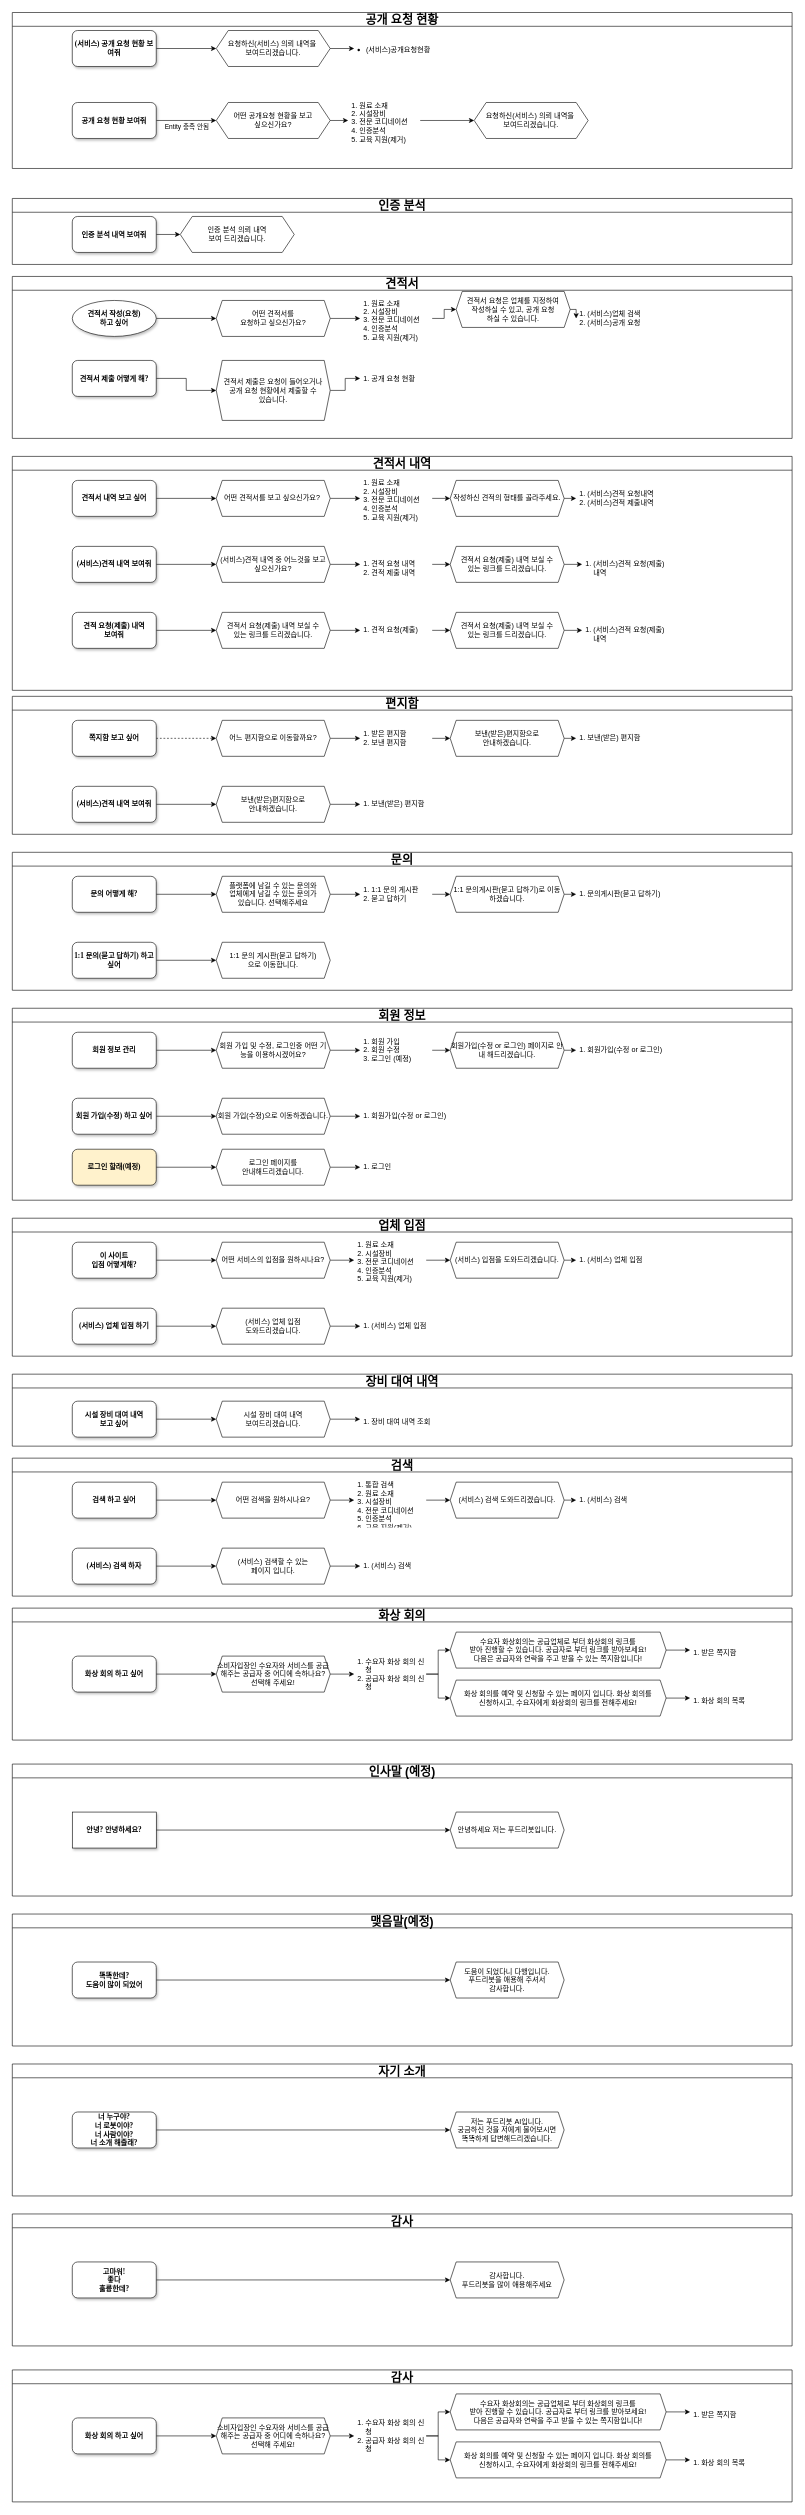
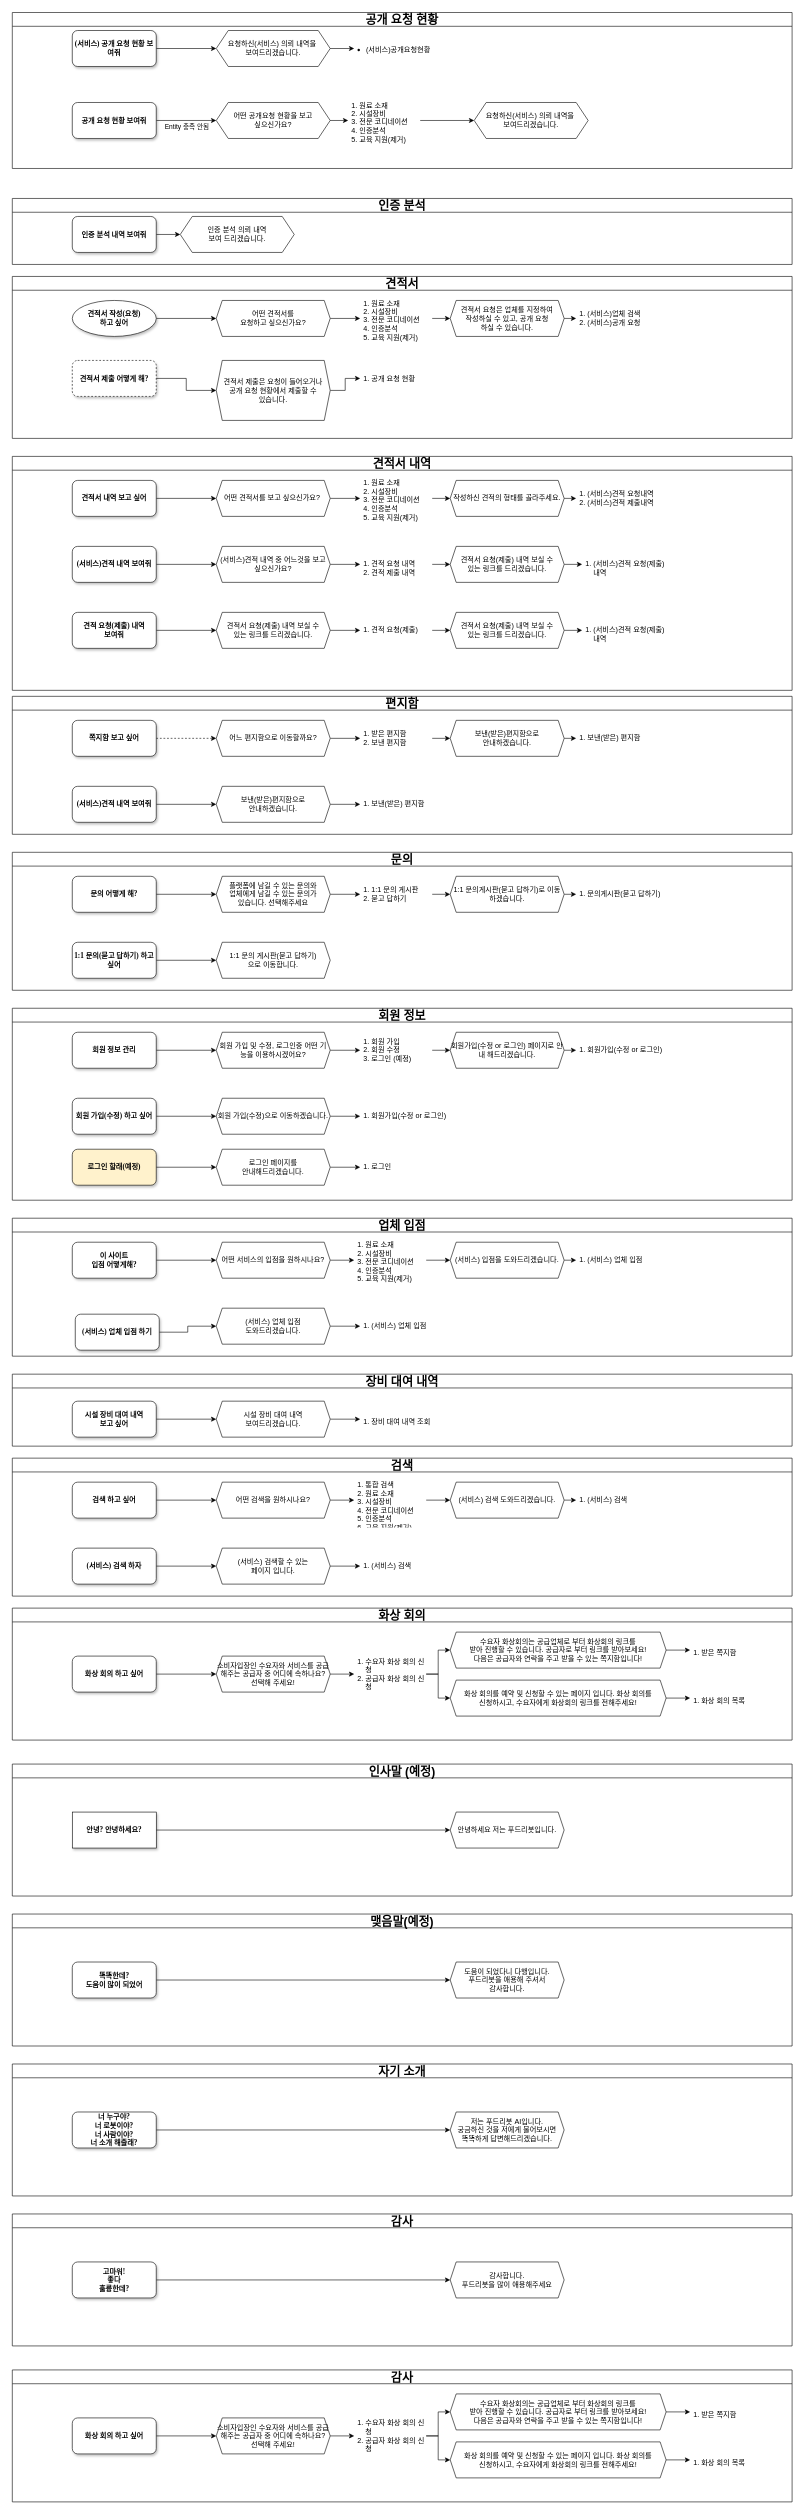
node "견적서 요청은 업체를 지정하여 작성하실 수 있고, 공개 요청 하실 수 있습니다.": moved (513, 309) -> (507, 318)
node "견적서 제출 어떻게 해?": style solid -> dashed
node "(서비스) 업체 입점 하기": moved (114, 1326) -> (117, 1332)
